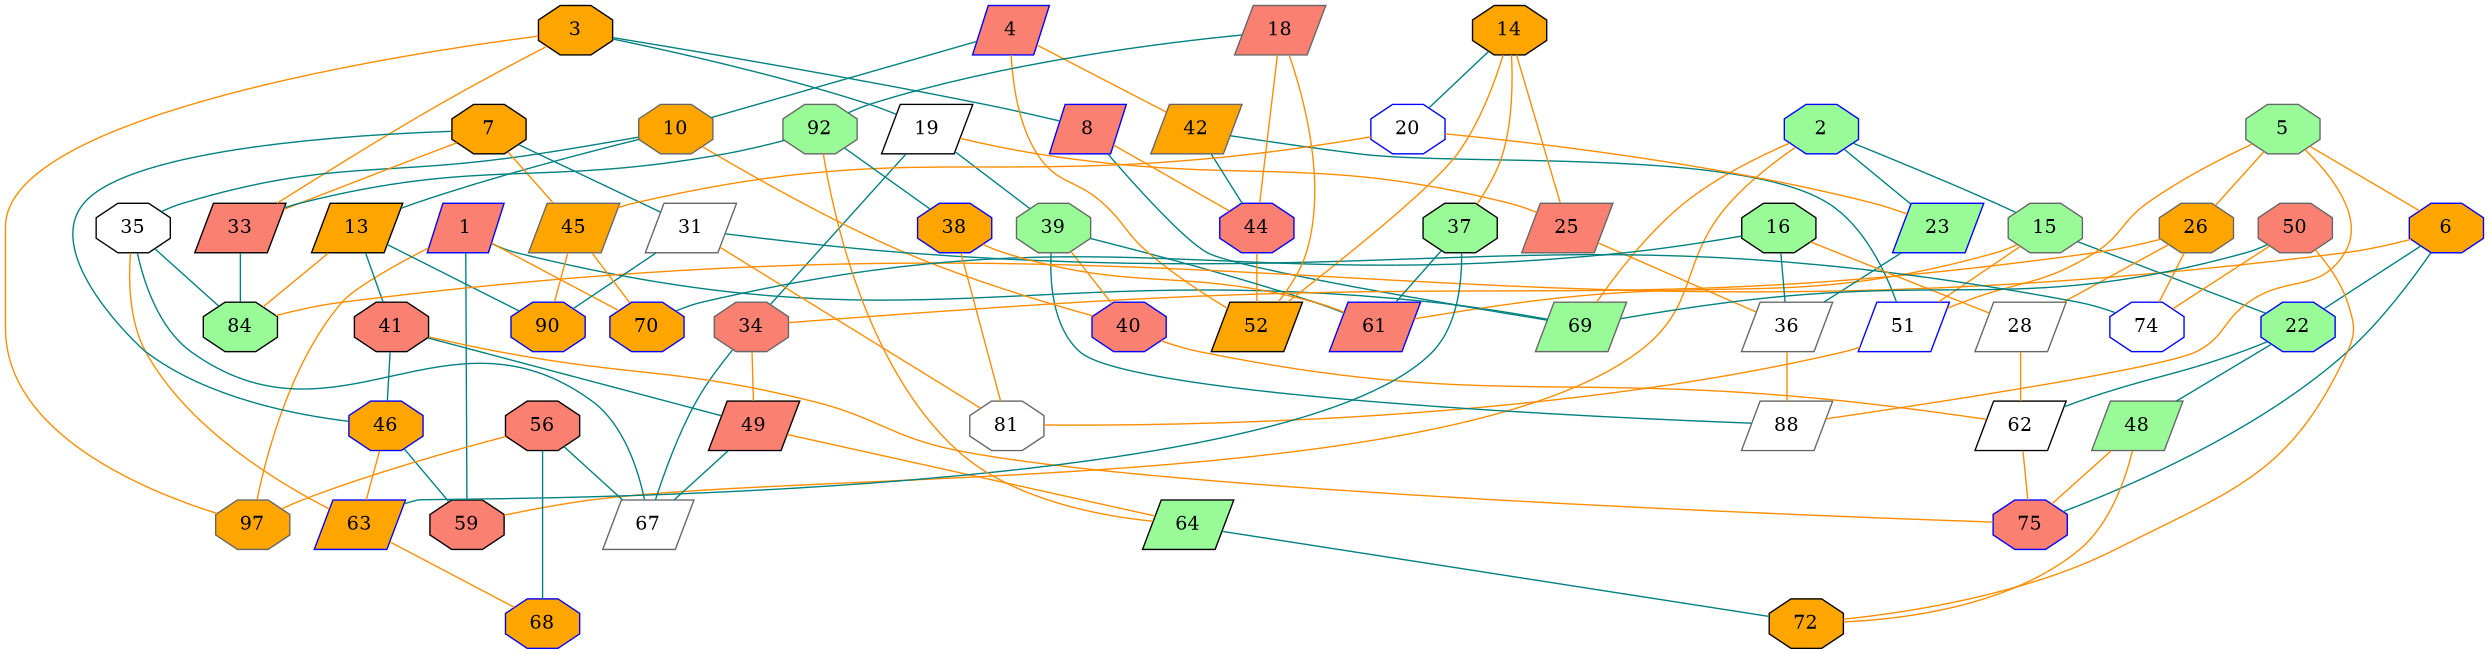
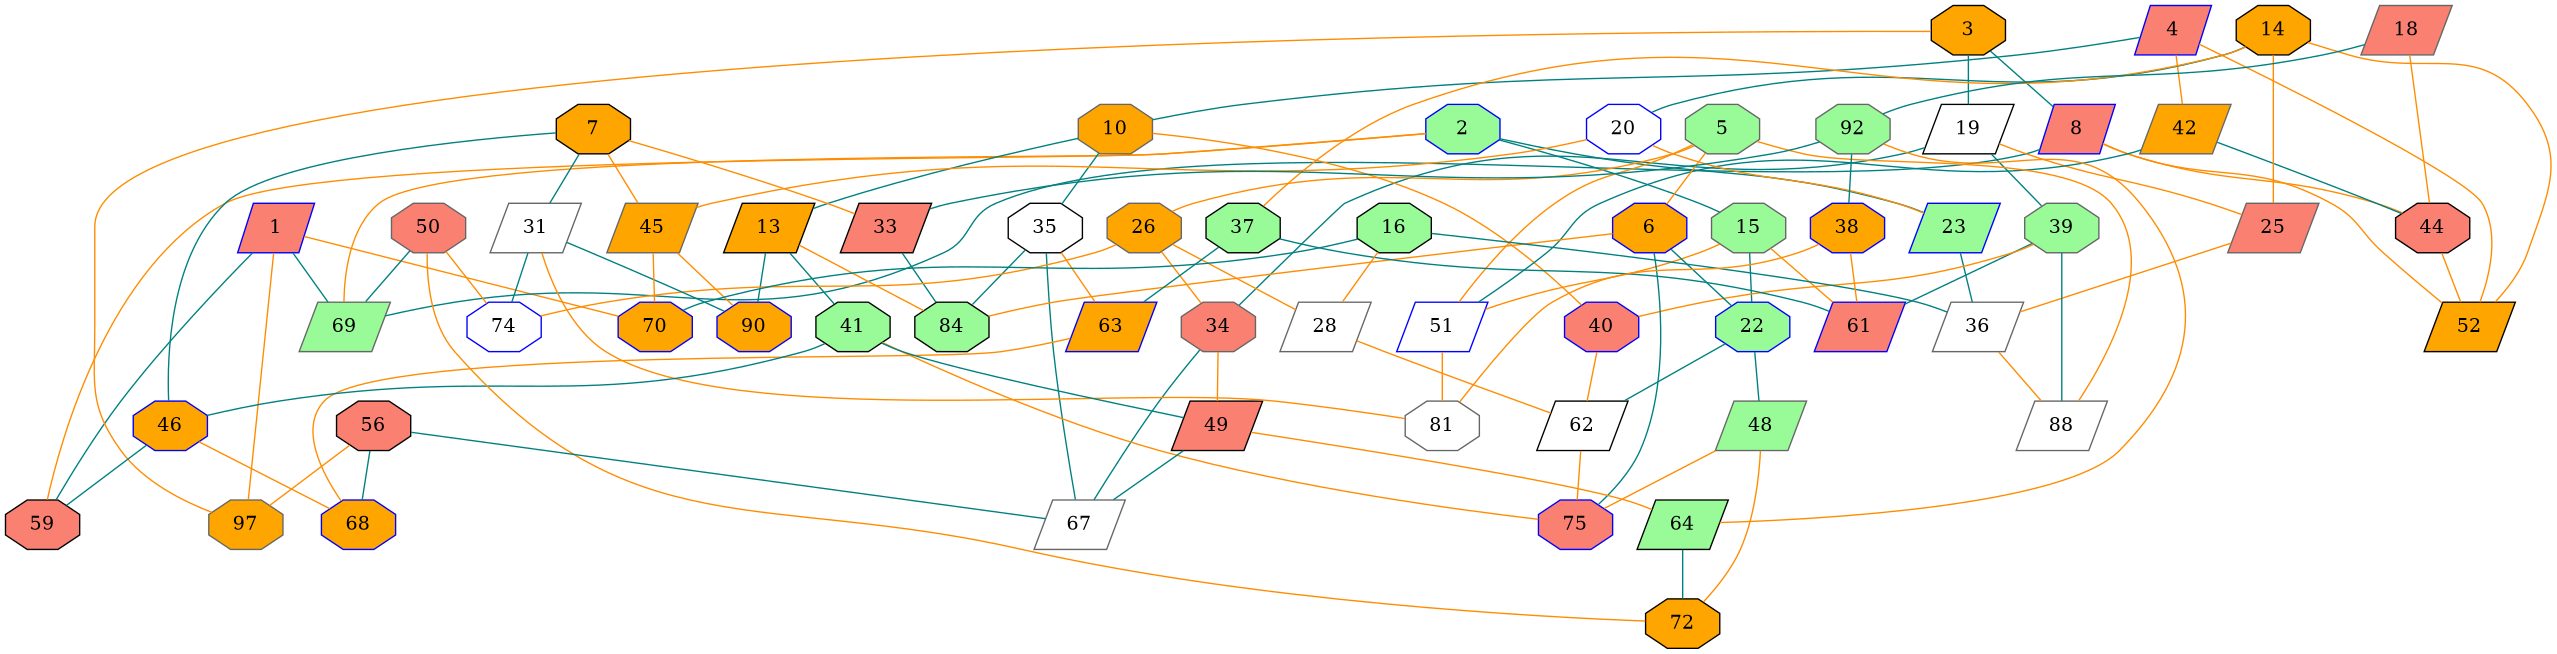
edge "3" -- "33": removed
edge "18" -- "52": now "8" -- "52"
node "44": color blue -> black
node "41": fillcolor salmon -> palegreen
edge "46" -- "63": now "46" -- "68"
